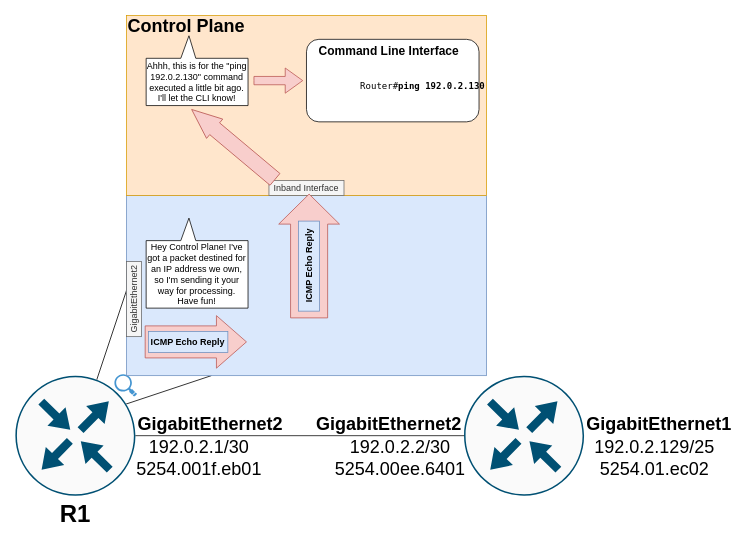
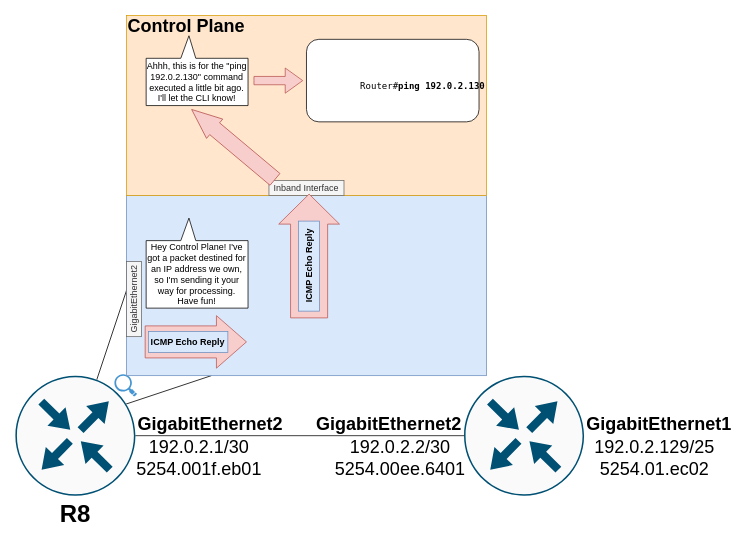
node "Command Line Interface": removed
node "R1": label "R1" -> "R8"
